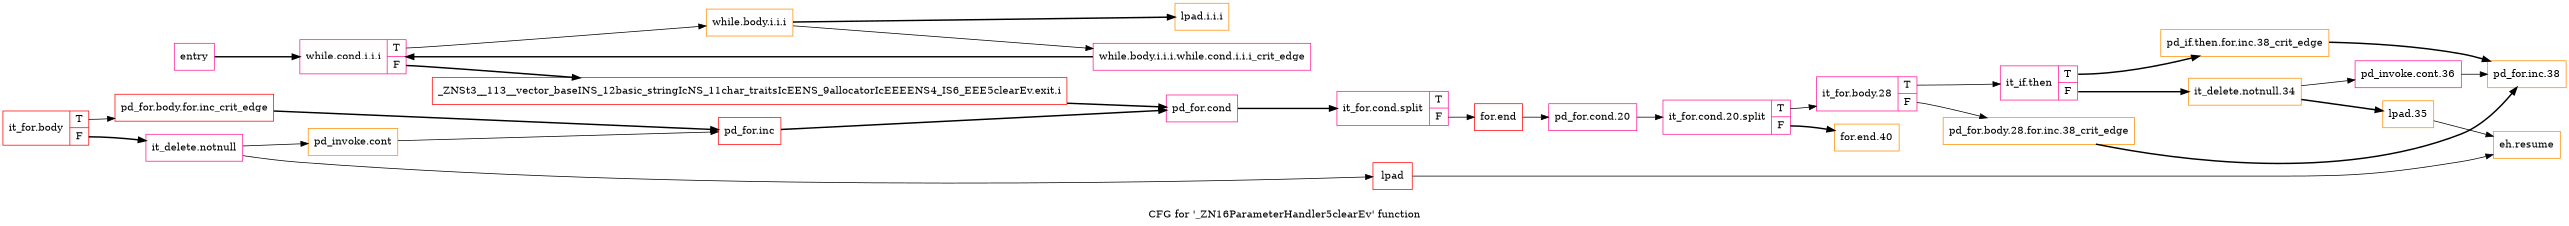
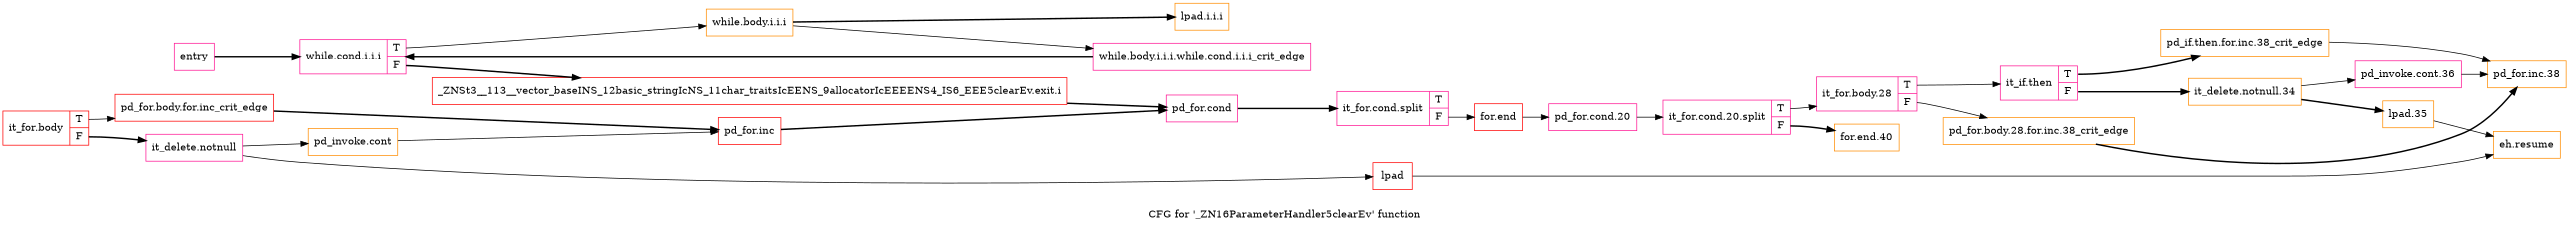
edge "pd_if.then.for.inc.38_crit_edge" -> "pd_for.inc.38": style bold -> solid
